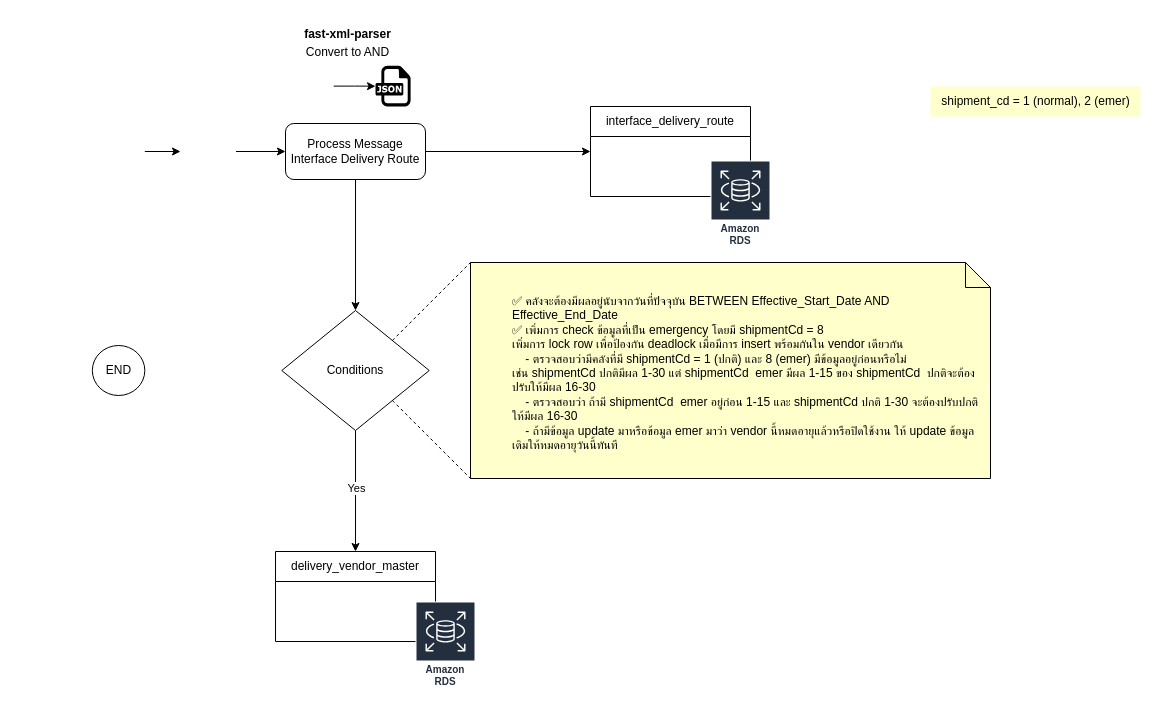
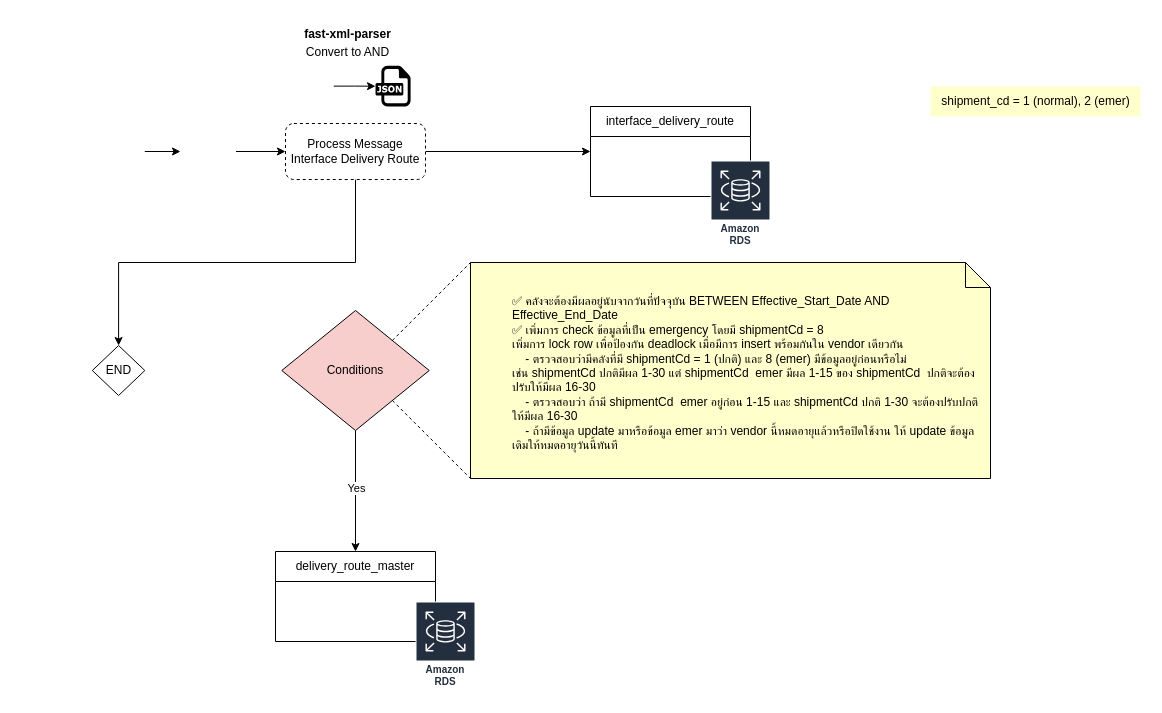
node "Process Message Interface Delivery Route": style solid -> dashed
edge "Process Message Interface Delivery Route" -> "Conditions": now "Process Message Interface Delivery Route" -> "END"
node "END": shape ellipse -> diamond
node "Conditions": fillcolor #ffffff -> #f8cecc
node "delivery_vendor_master": label "delivery_vendor_master" -> "delivery_route_master"
